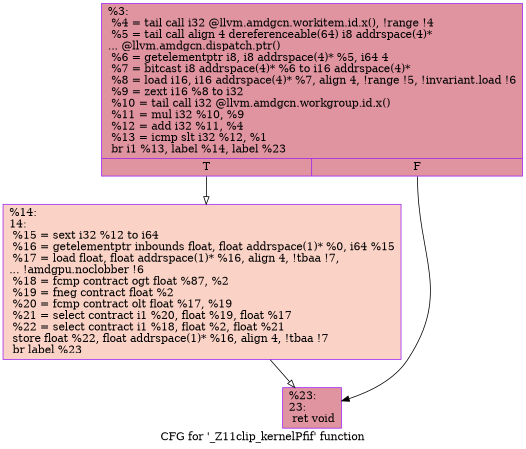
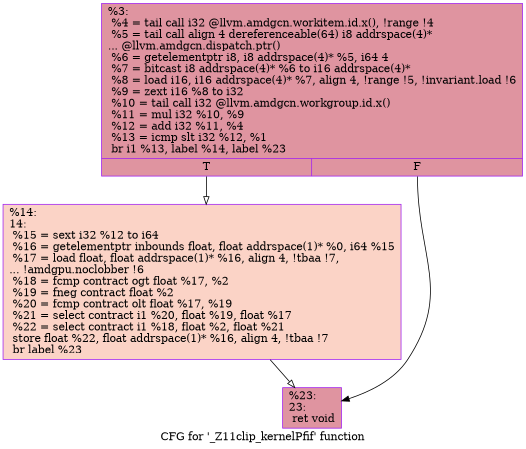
node "%14:": text "%18 = fcmp contract ogt float %87, %2" -> "%18 = fcmp contract ogt float %17, %2"
